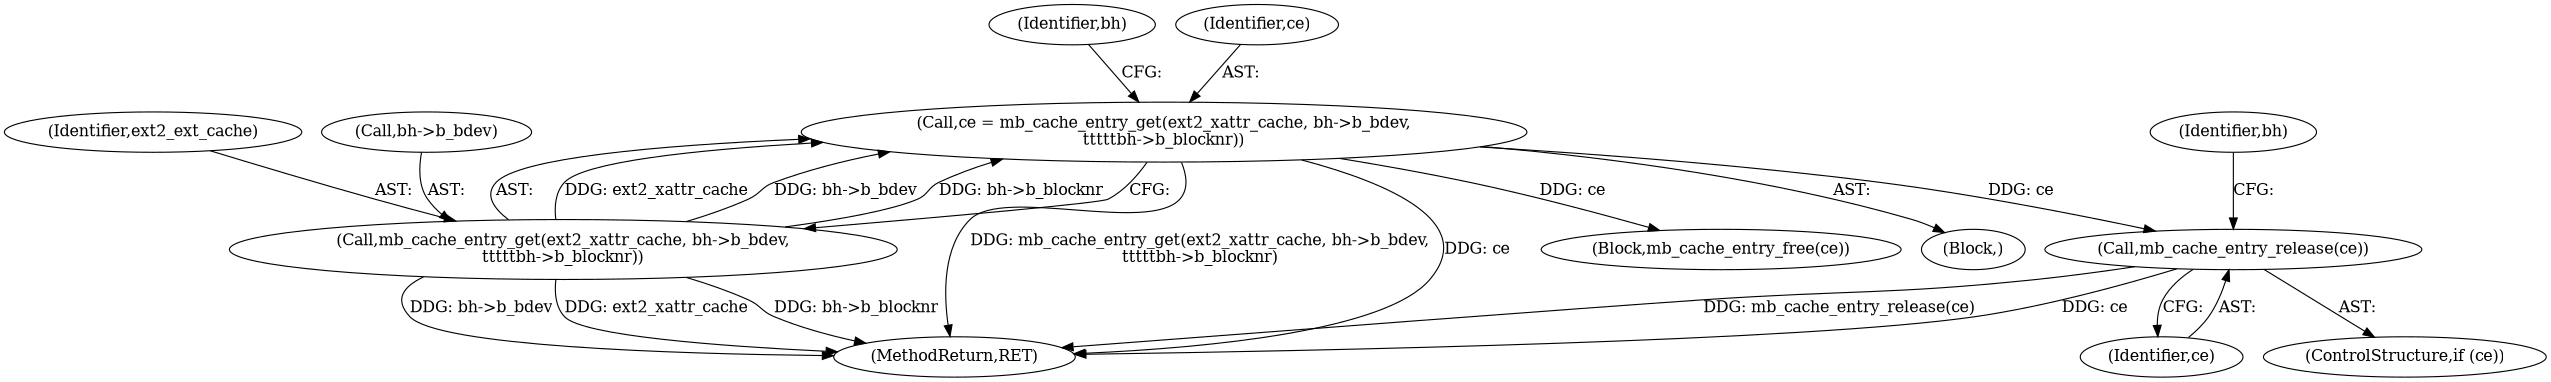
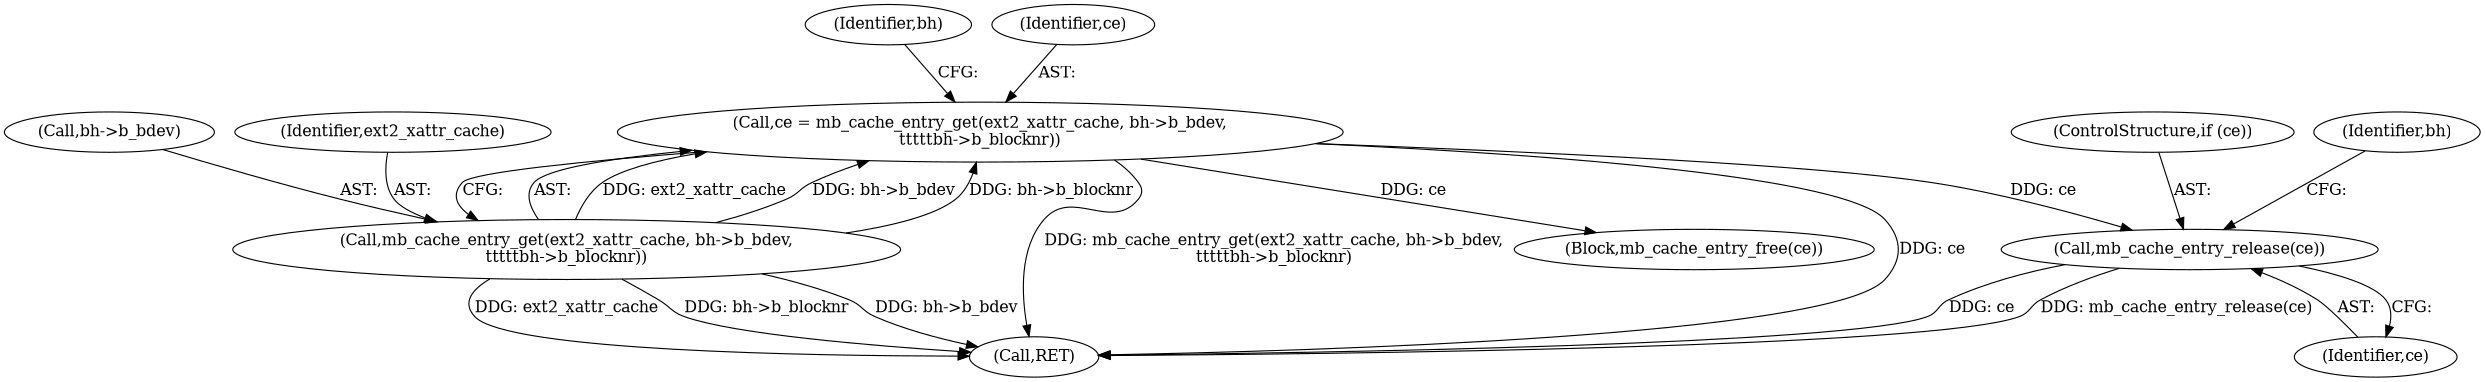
node "(Identifier,ext2_ext_cache)": label "(Identifier,ext2_ext_cache)" -> "(Identifier,ext2_xattr_cache)"
node "(Block,)": removed
edge "(Call,mb_cache_entry_release(ce))" -> "(ControlStructure,if (ce))": reversed
node "(MethodReturn,RET)": label "(MethodReturn,RET)" -> "(Call,RET)"
